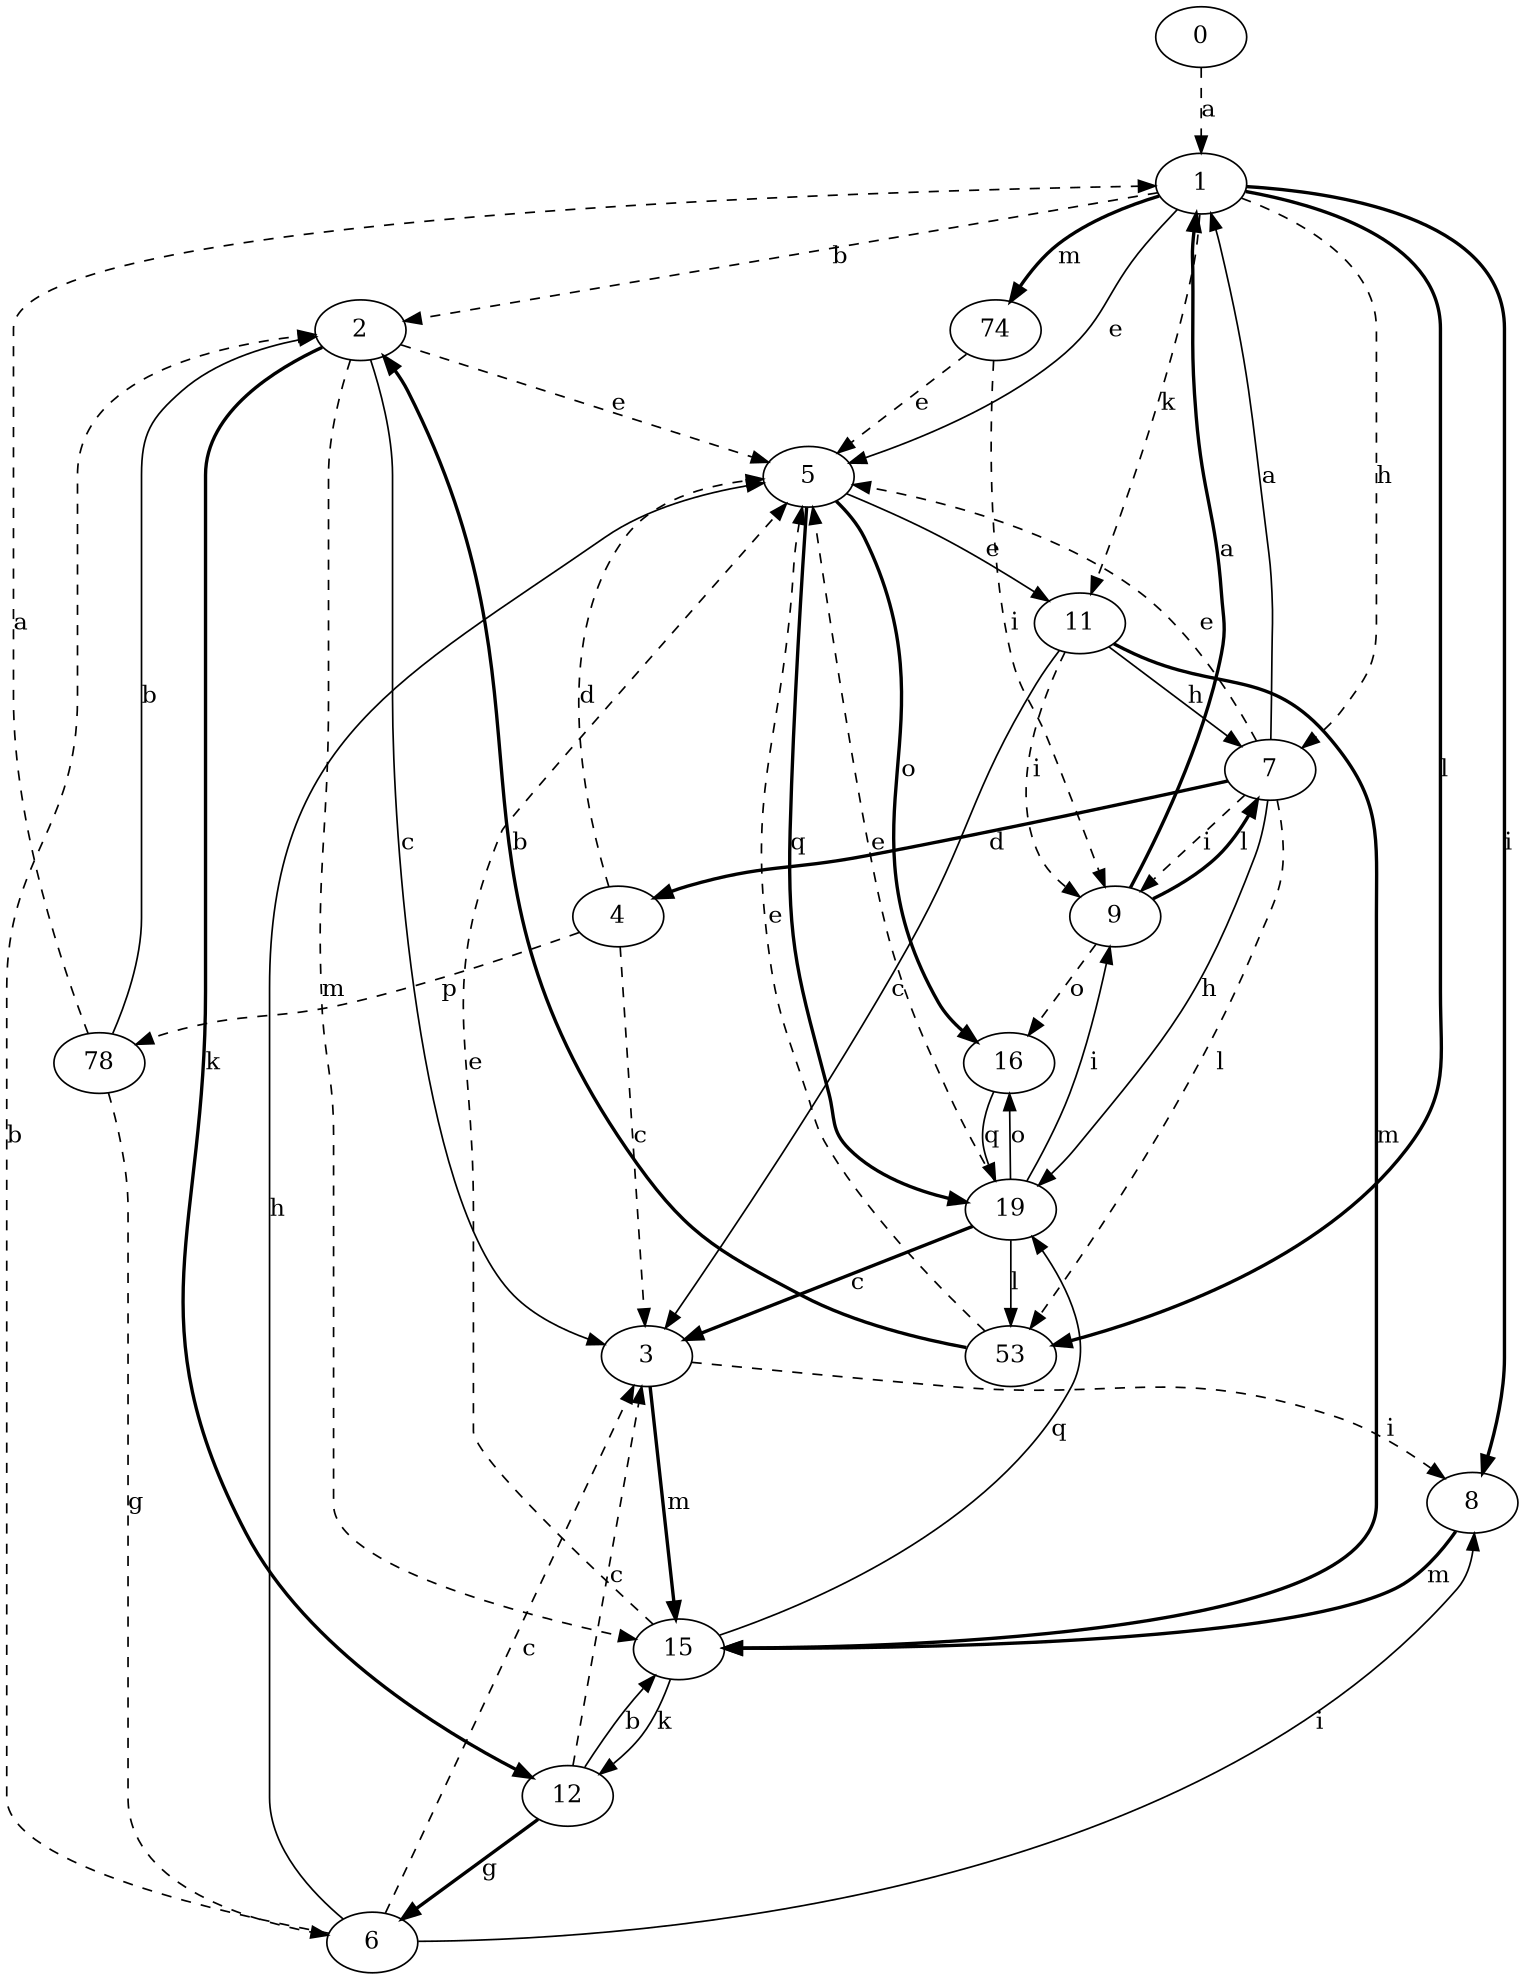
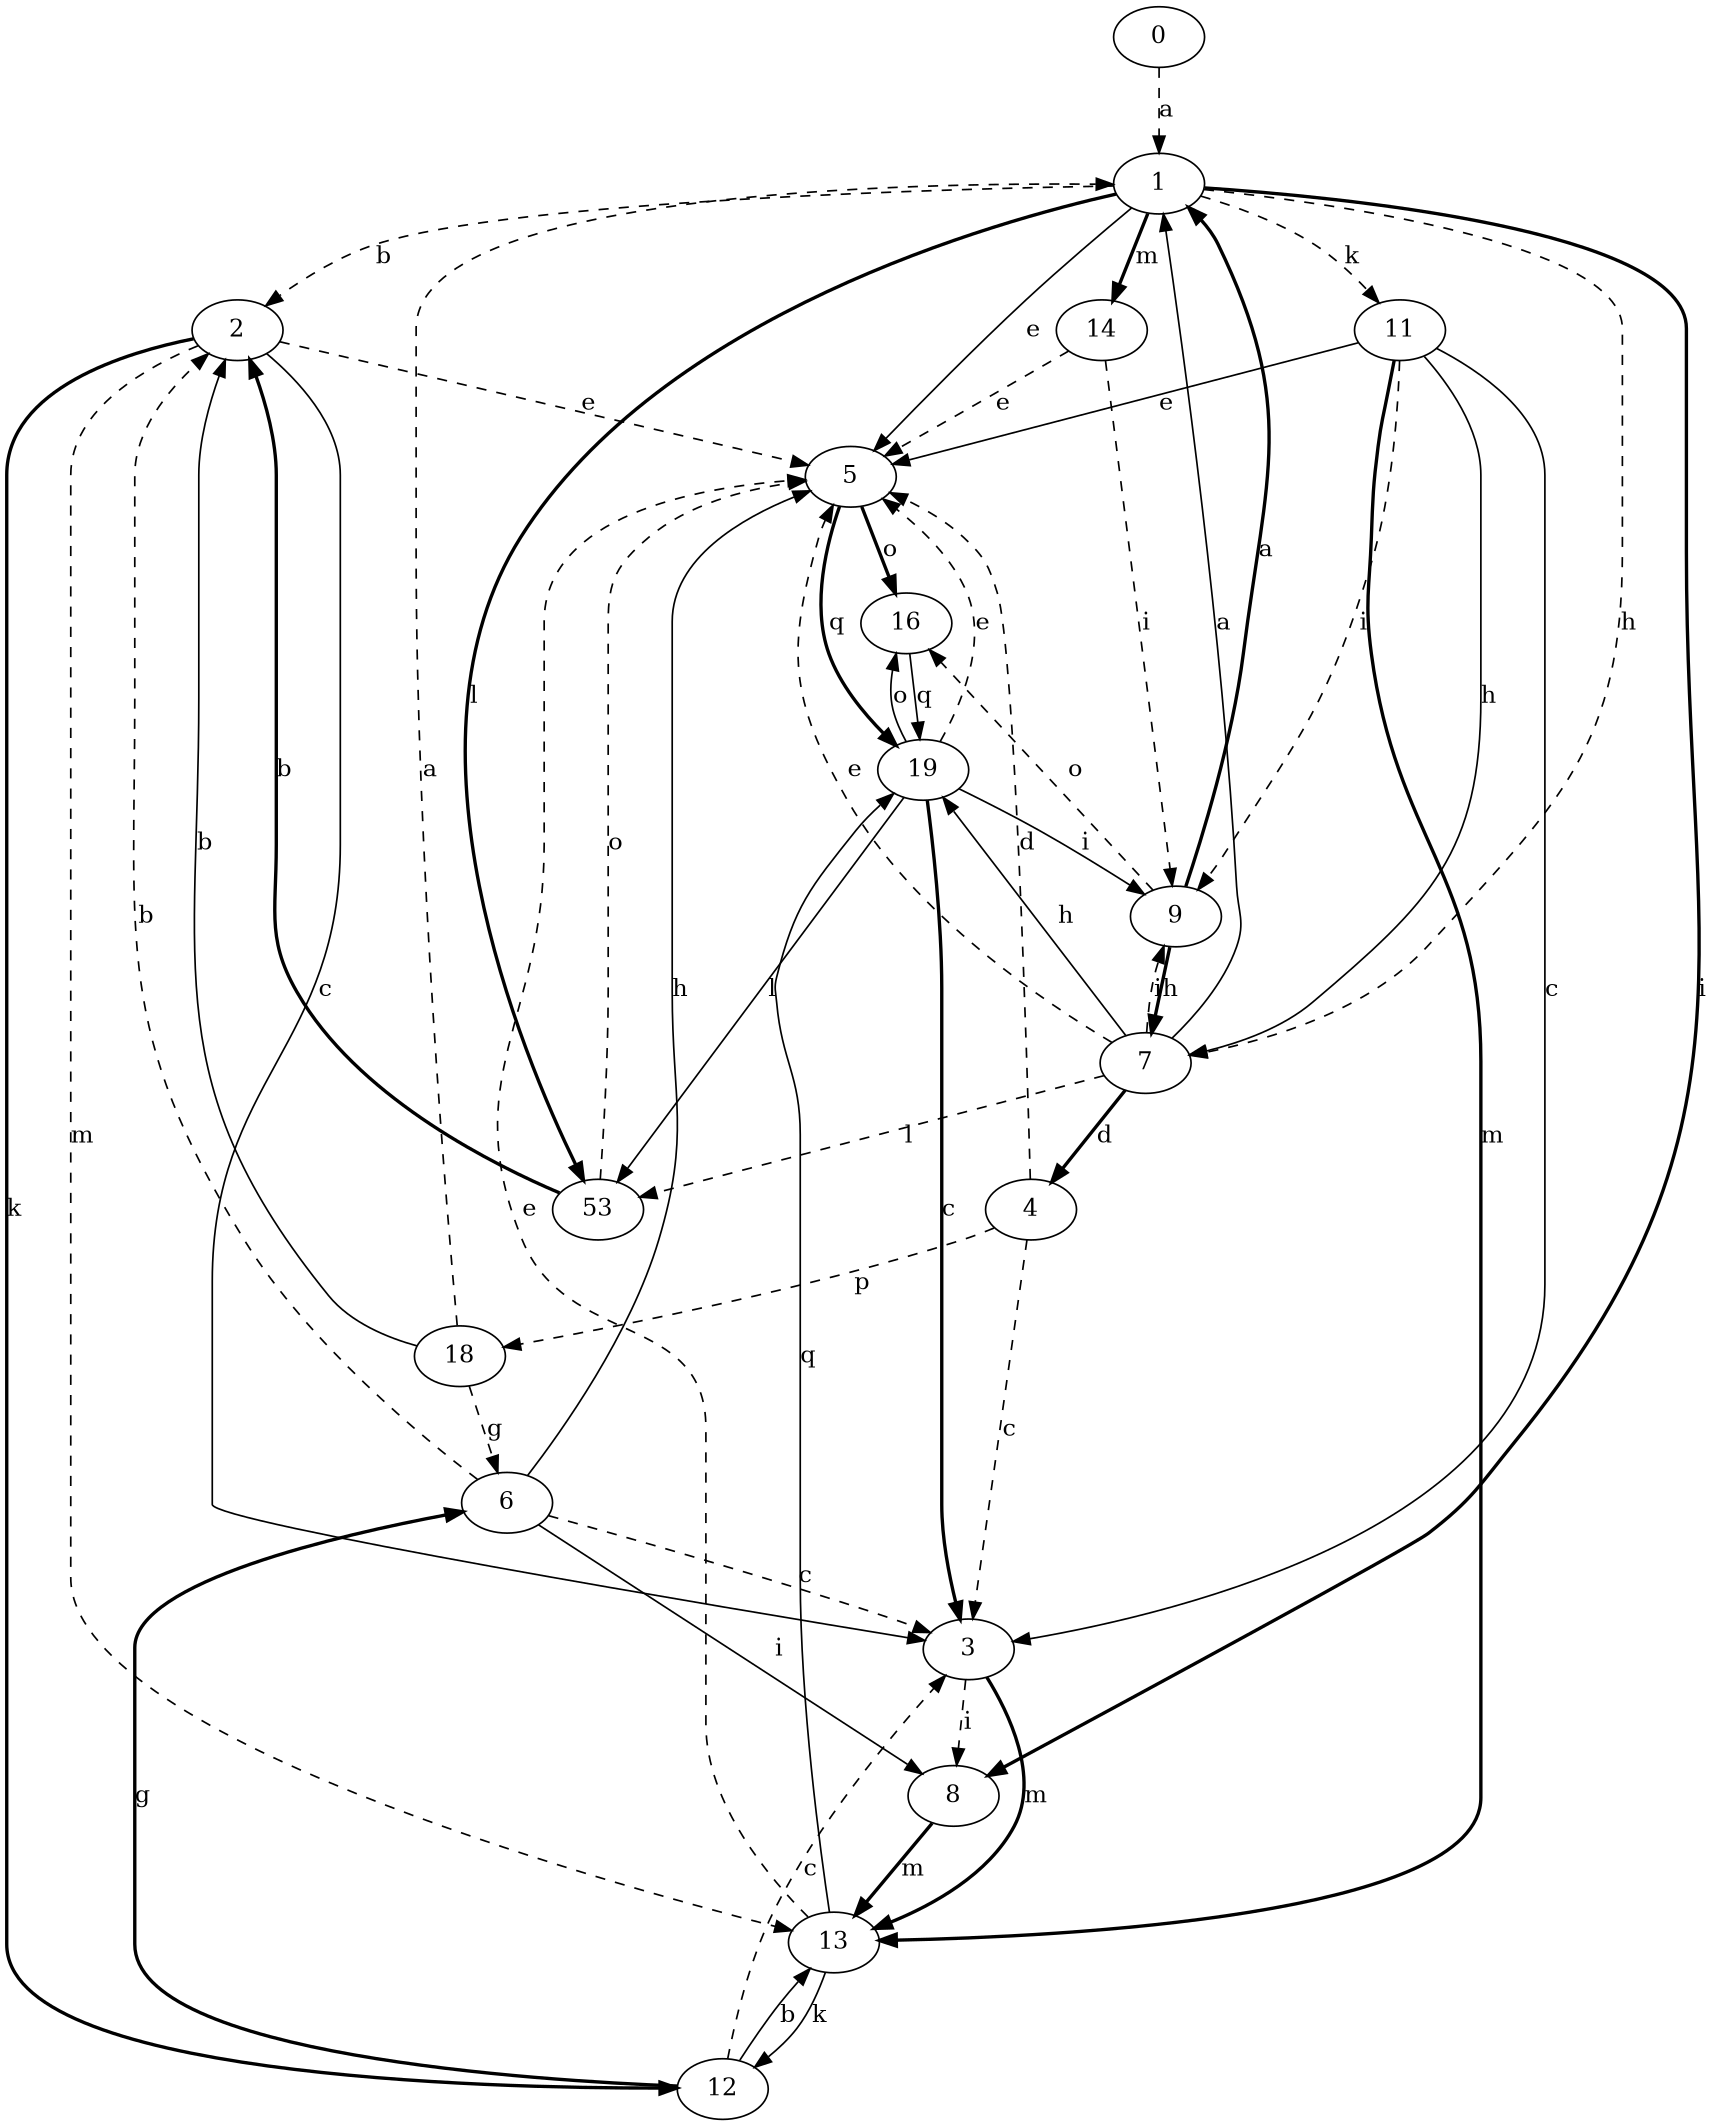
node "74": label "74" -> "14"
edge "5" -> "11": reversed
edge "9" -> "7": label "l" -> "h"
edge "53" -> "5": label "e" -> "o"
node "78": label "78" -> "18"
node "15": label "15" -> "13"
